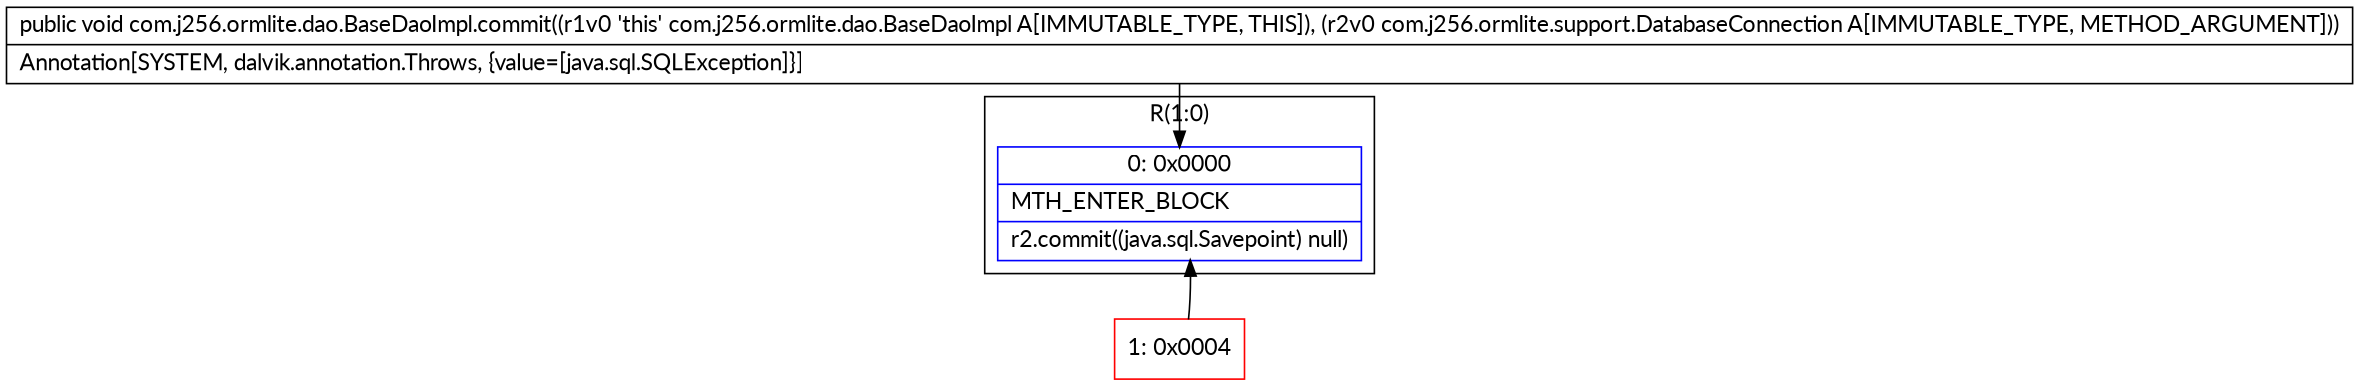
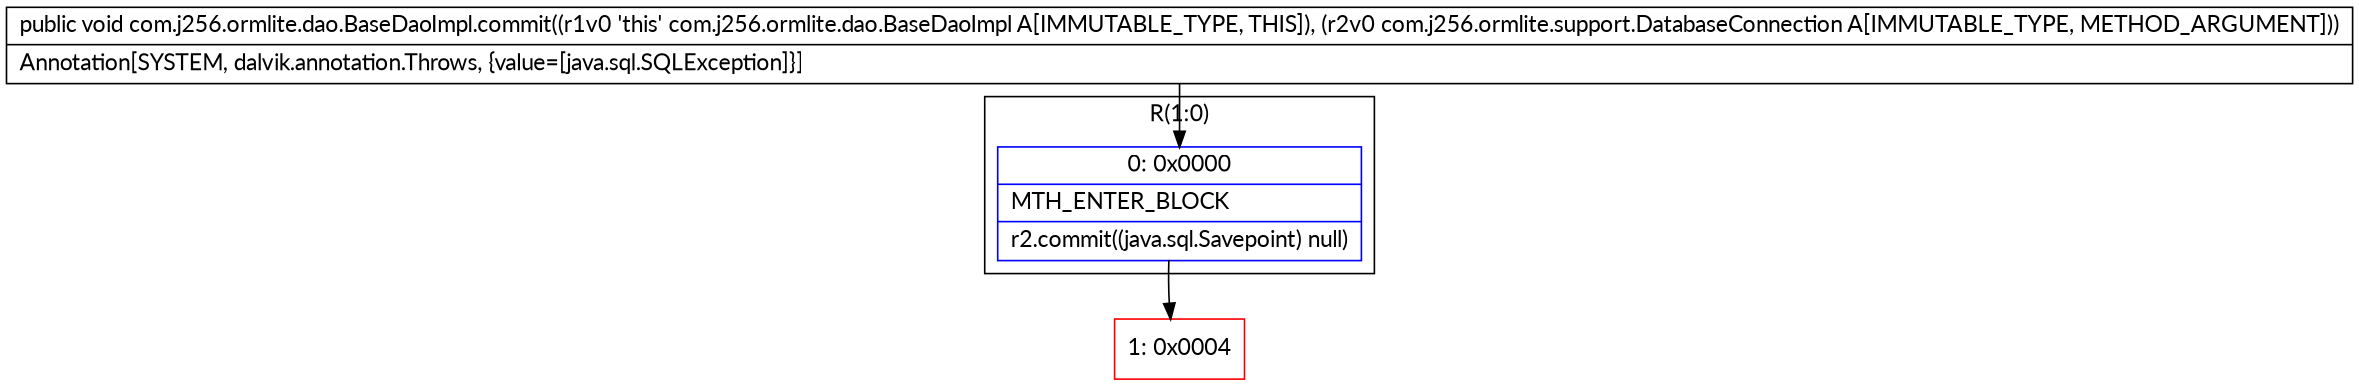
edge "1: 0x0004" -> "0: 0x0000": reversed
